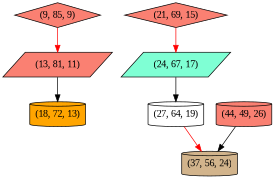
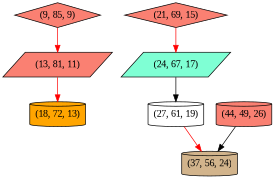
edge "(13, 81, 11)" -> "(18, 72, 13)": color black -> red
node "(27, 64, 19)": label "(27, 64, 19)" -> "(27, 61, 19)"
